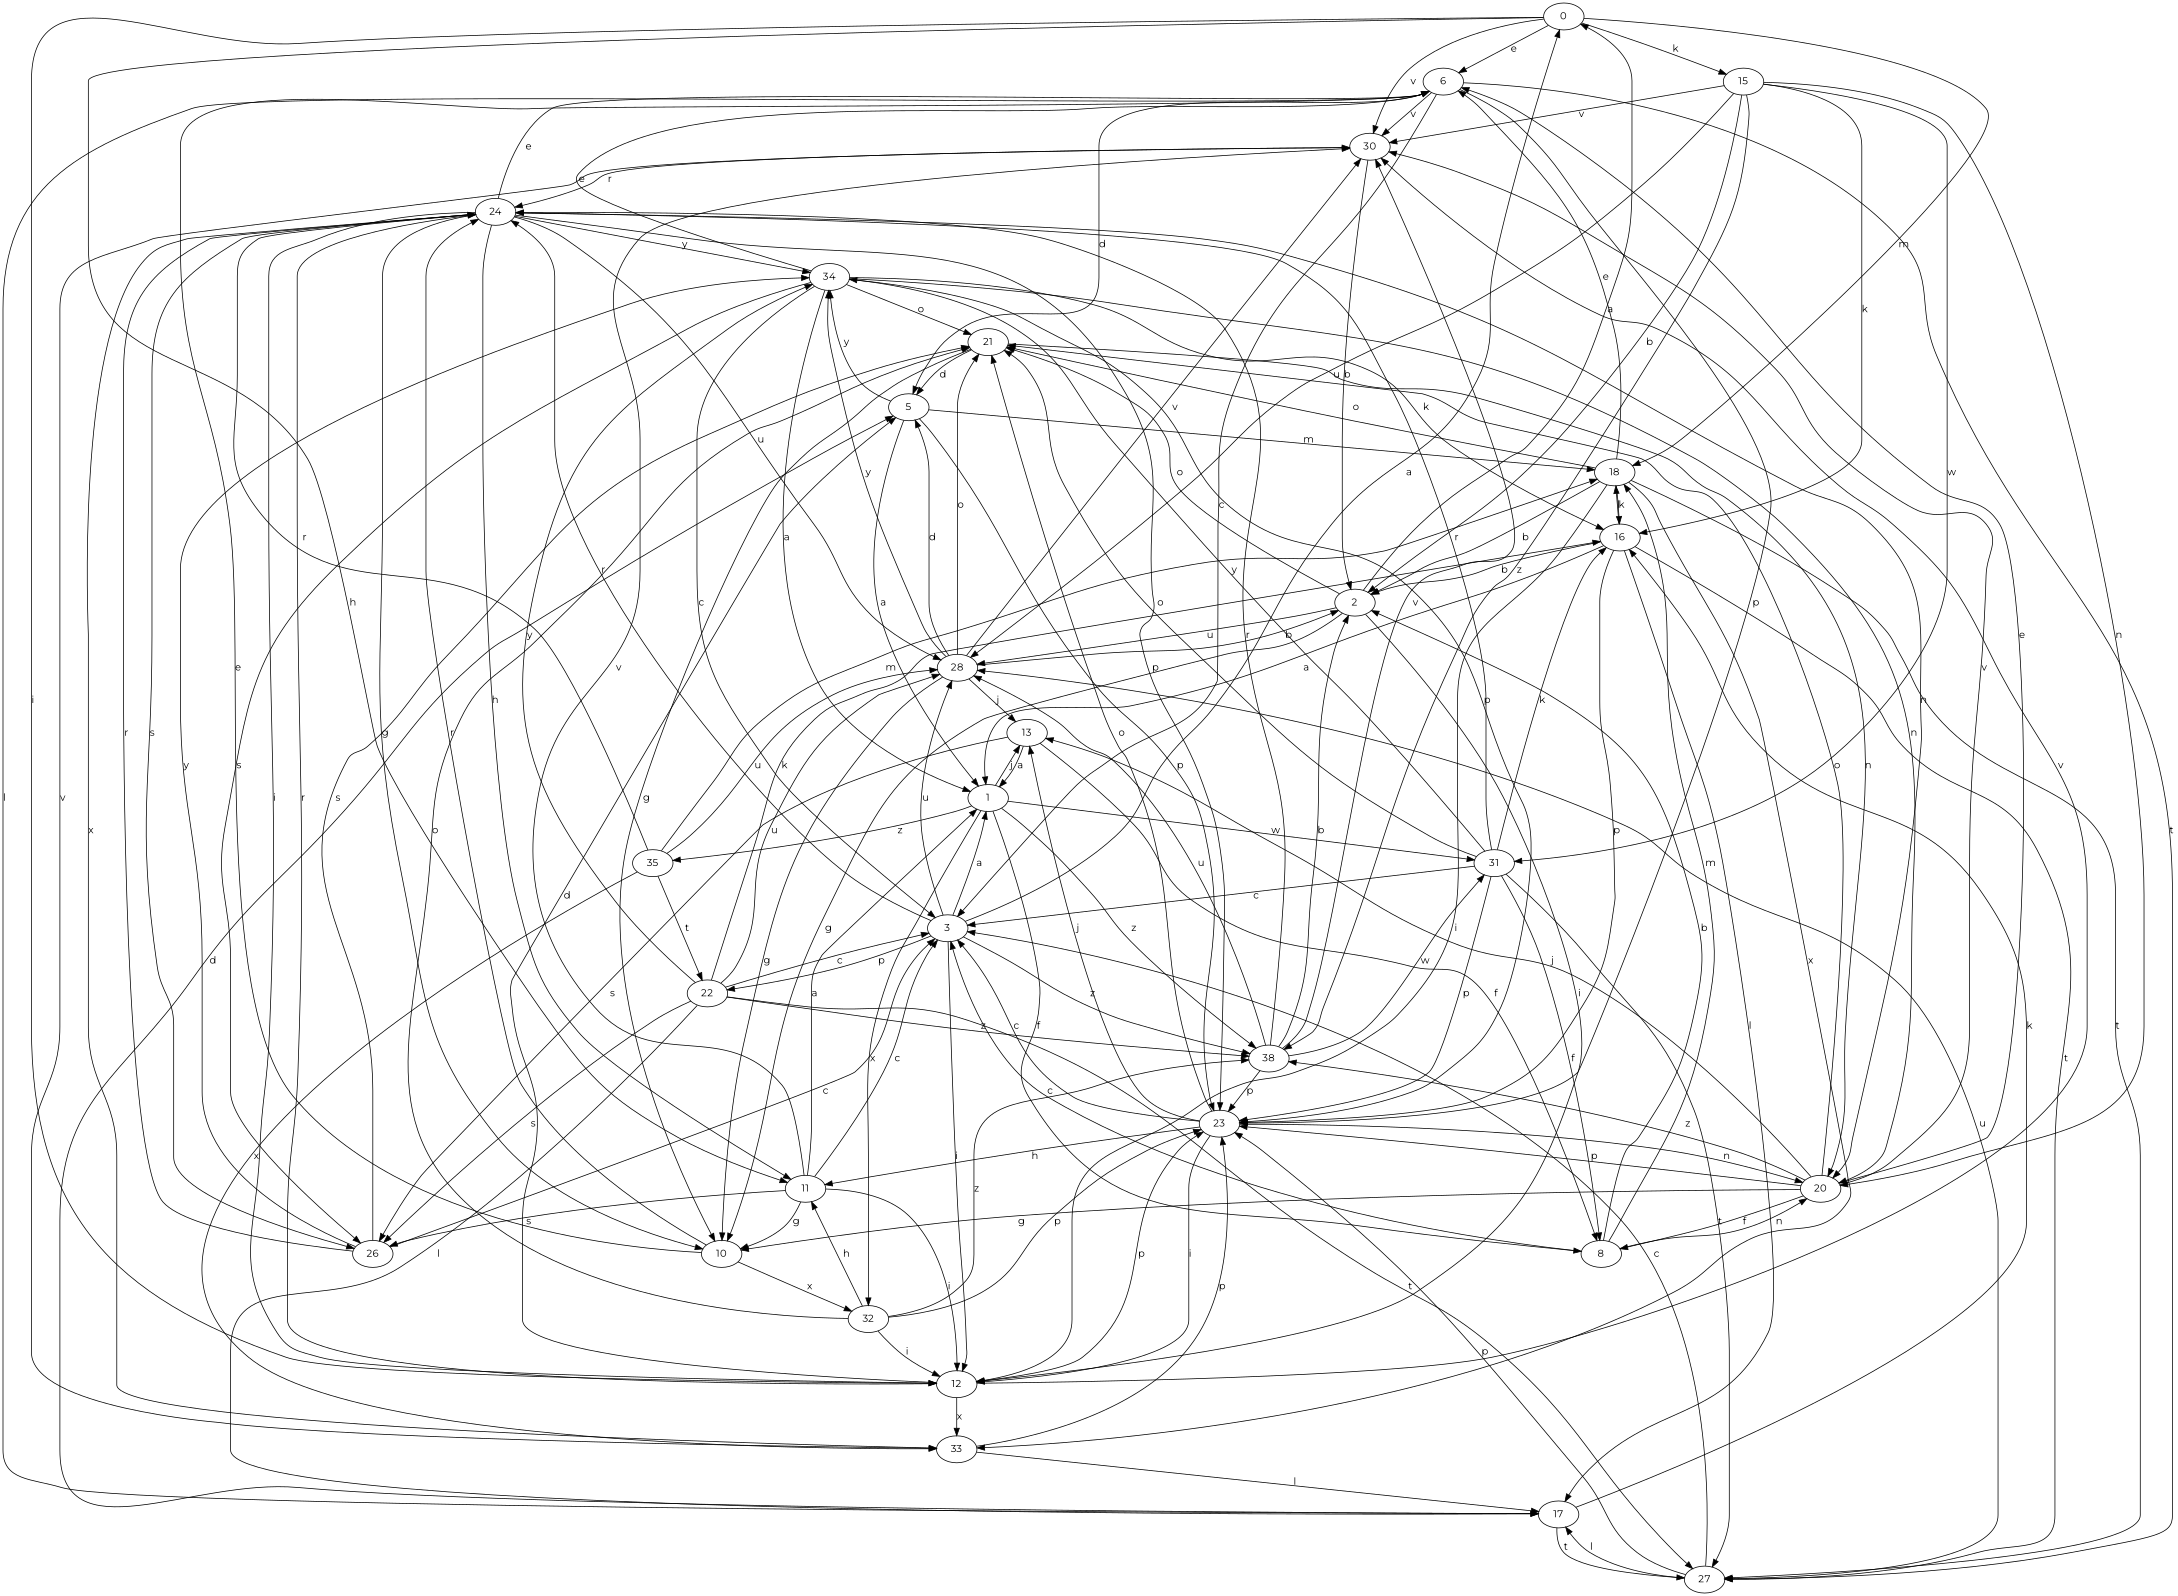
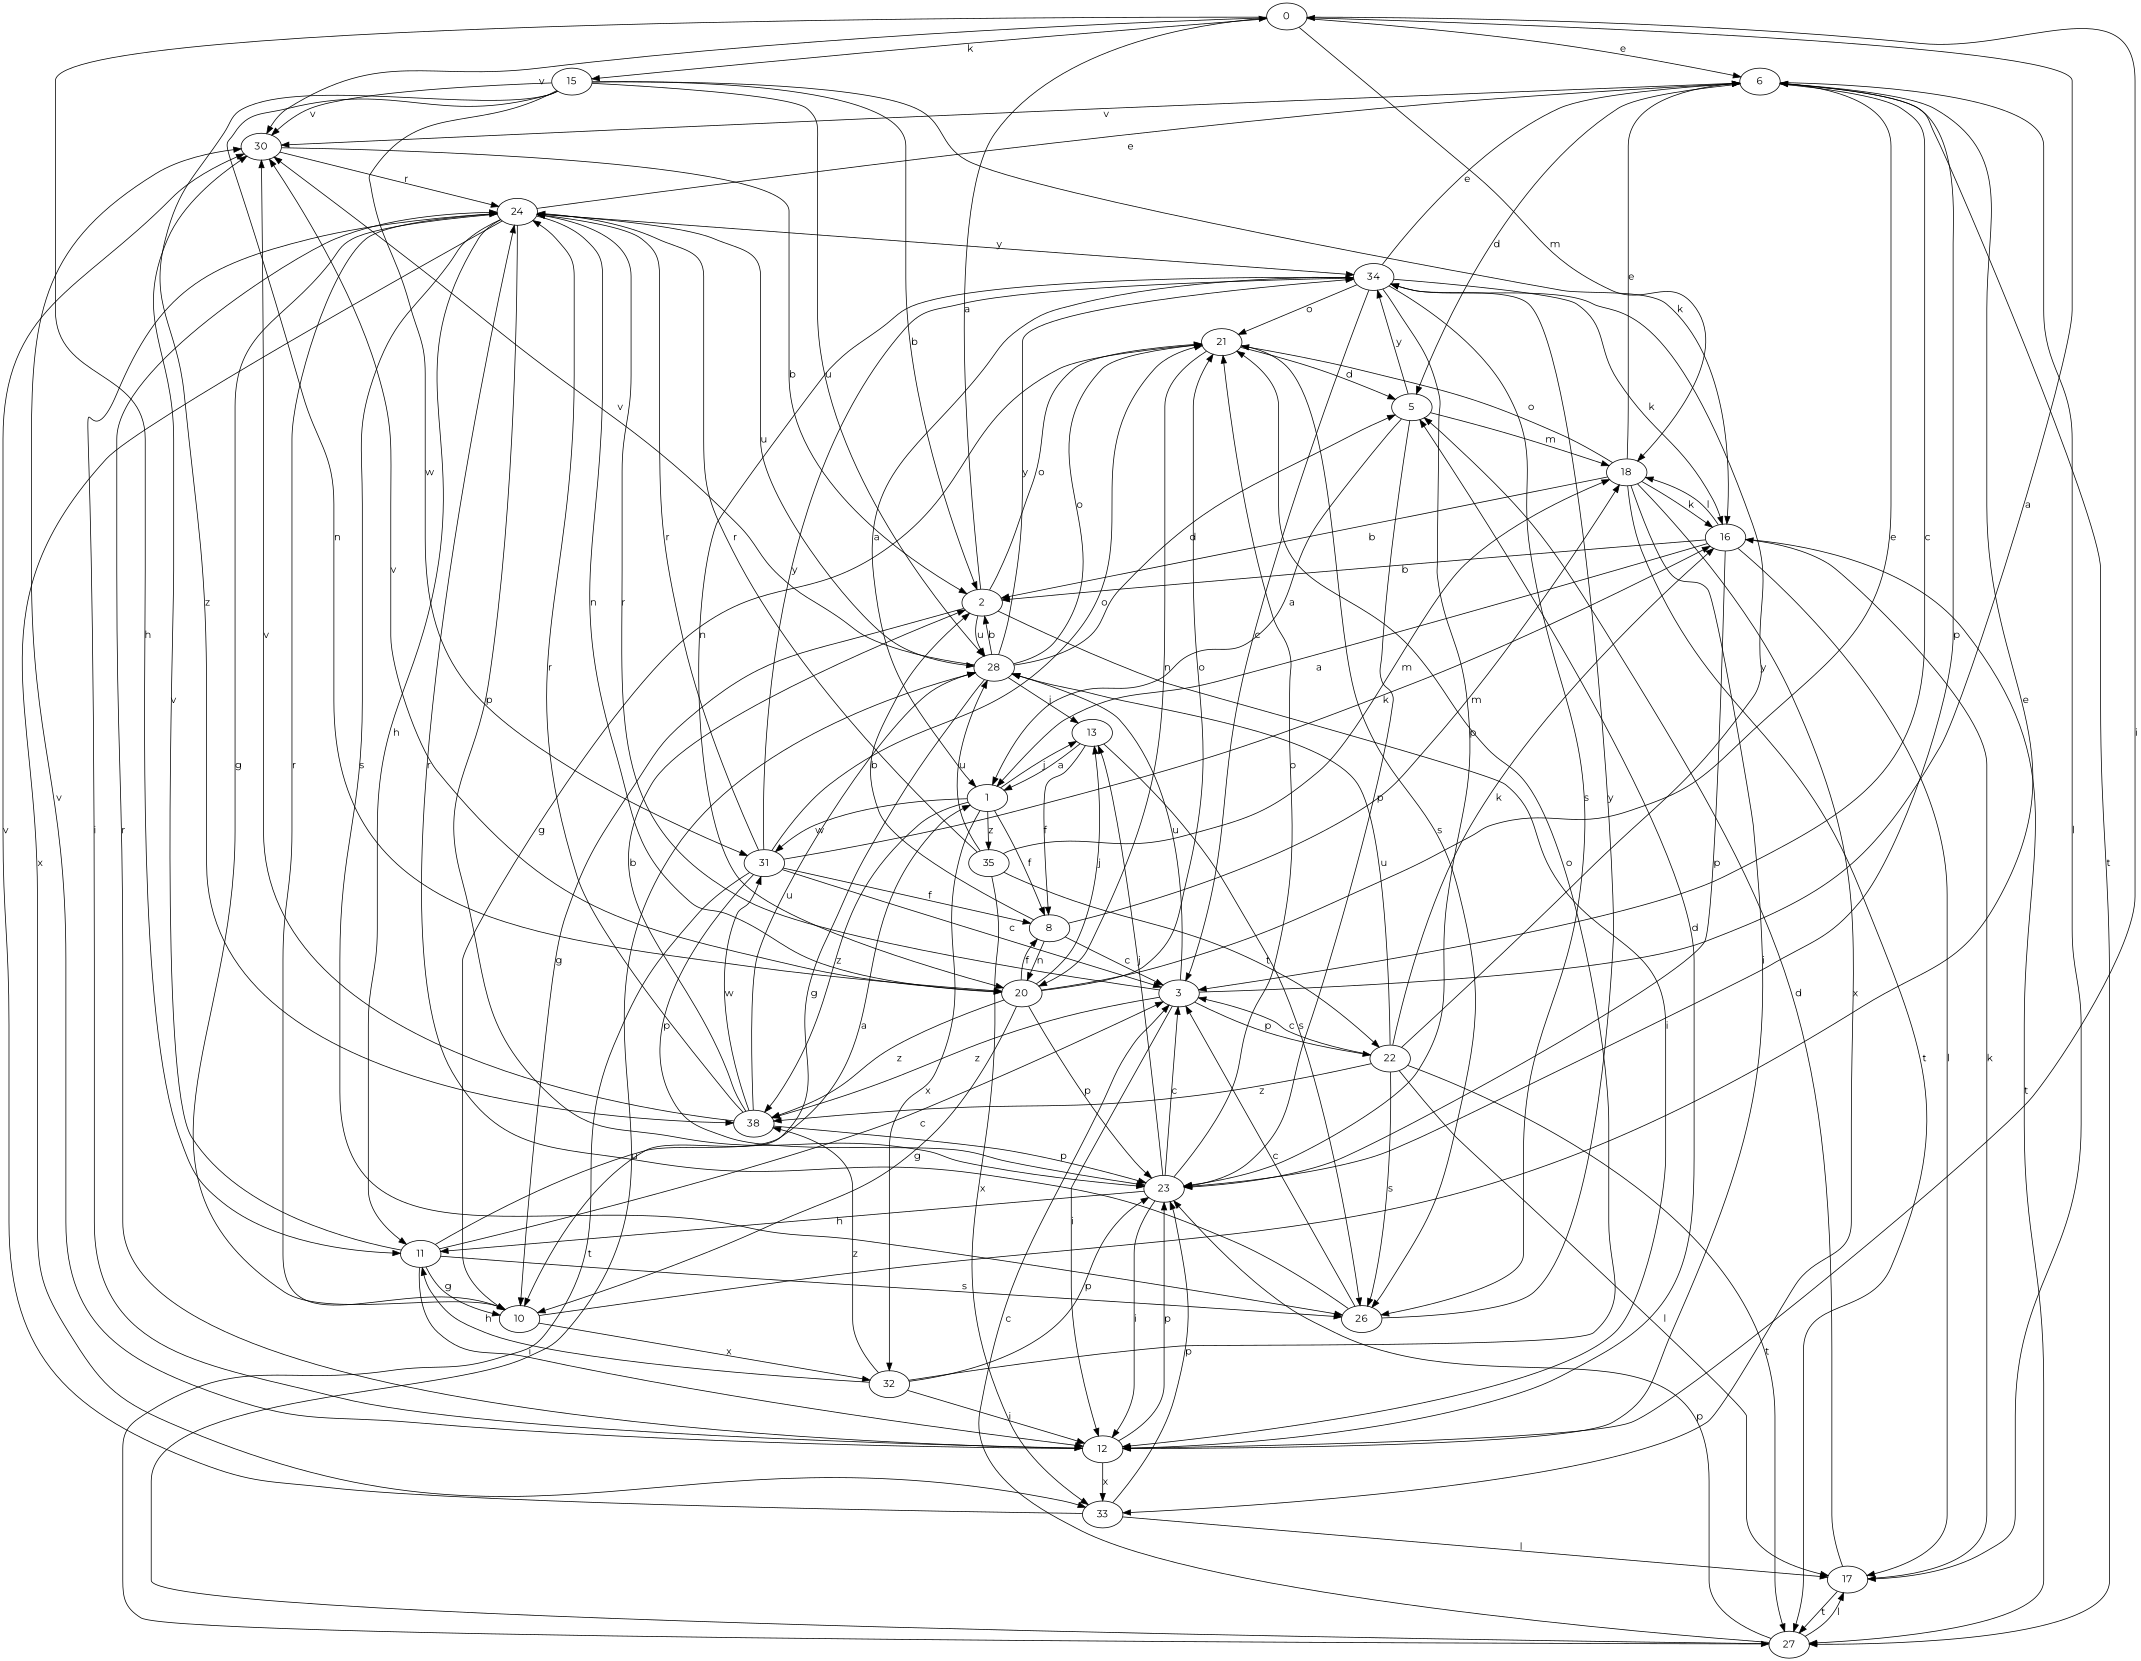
edge "26" -> "21": reversed
edge "3" -> "1": removed, label "a"
edge "23" -> "20": removed, label "n"
